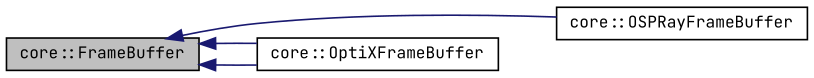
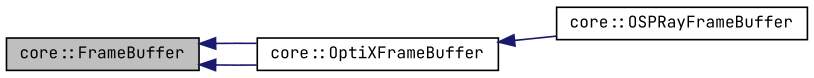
edge "core::OSPRayFrameBuffer" -> "core::FrameBuffer": now "core::OSPRayFrameBuffer" -> "core::OptiXFrameBuffer"
